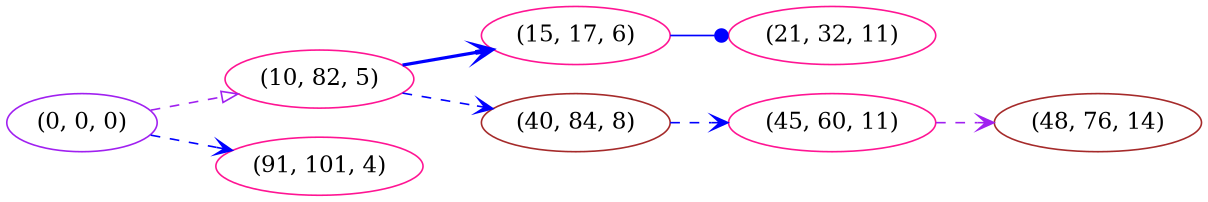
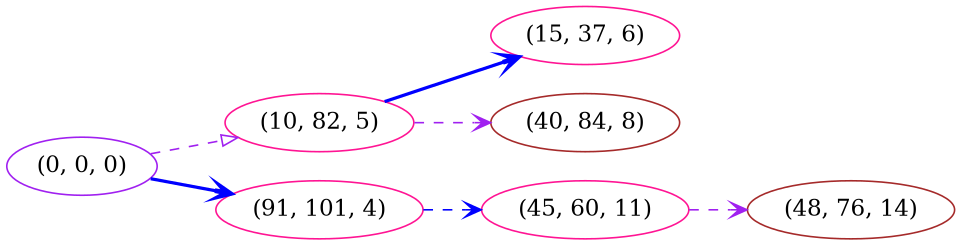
node "(15, 17, 6)": label "(15, 17, 6)" -> "(15, 37, 6)"
node "(21, 32, 11)": removed
edge "(10, 82, 5)" -> "(40, 84, 8)": color blue -> purple
edge "(40, 84, 8)" -> "(45, 60, 11)": now "(91, 101, 4)" -> "(45, 60, 11)"
edge "(0, 0, 0)" -> "(91, 101, 4)": style dashed -> bold
